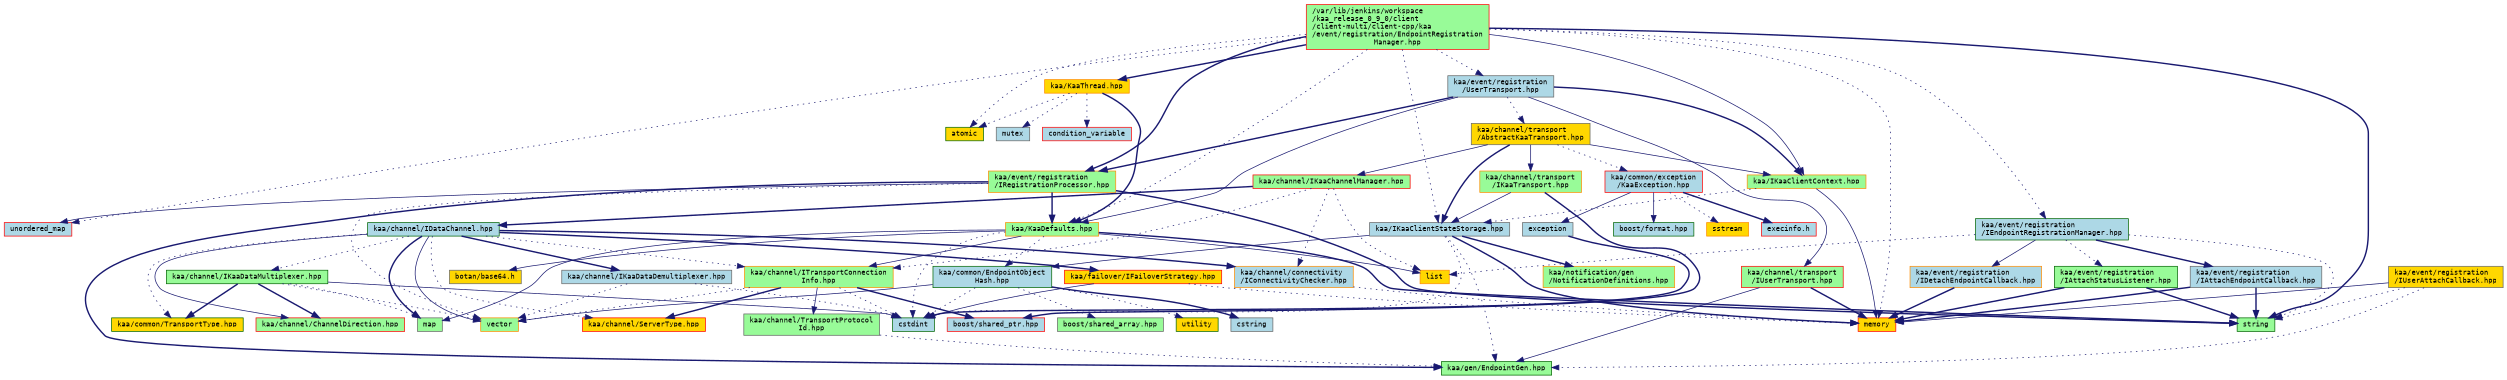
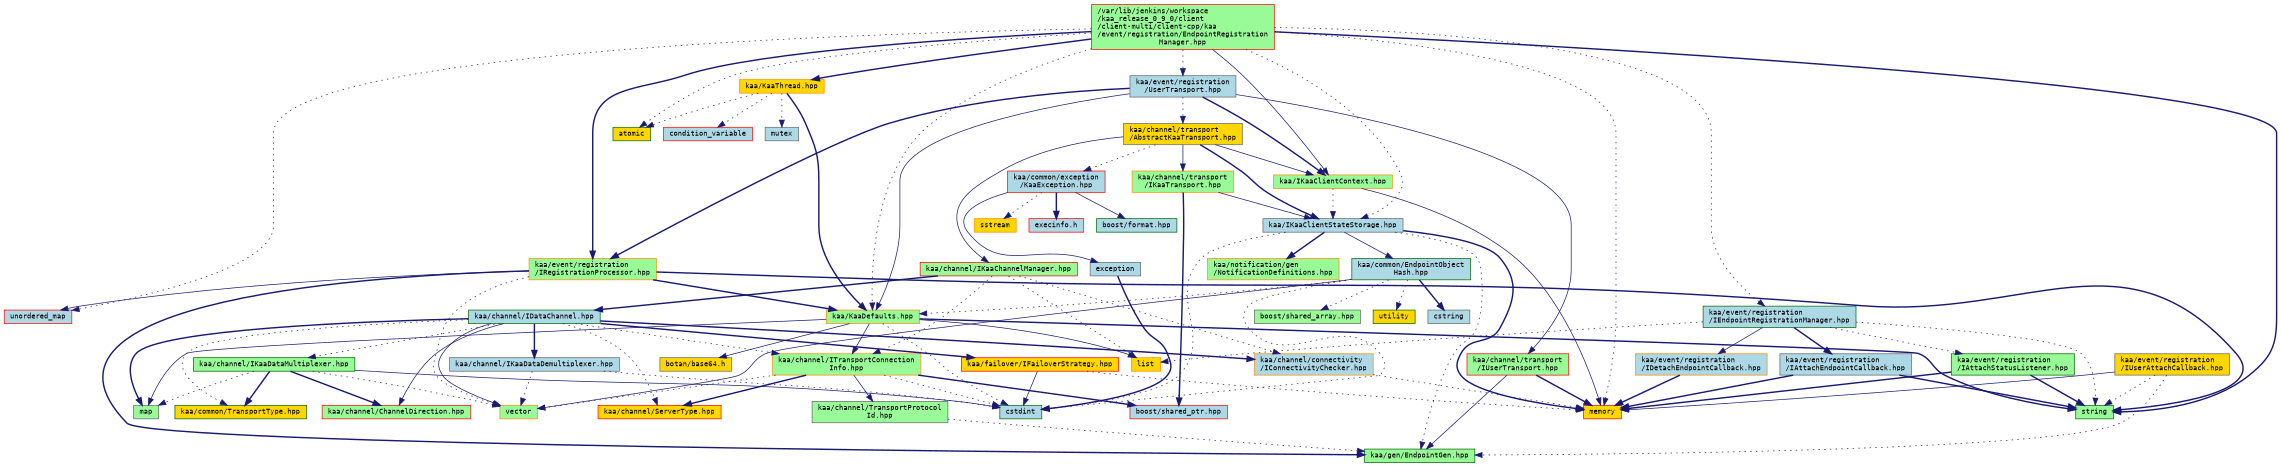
edge "kaa/KaaDefaults.hpp" -> "kaa/common/EndpointObject Hash.hpp": reversed
